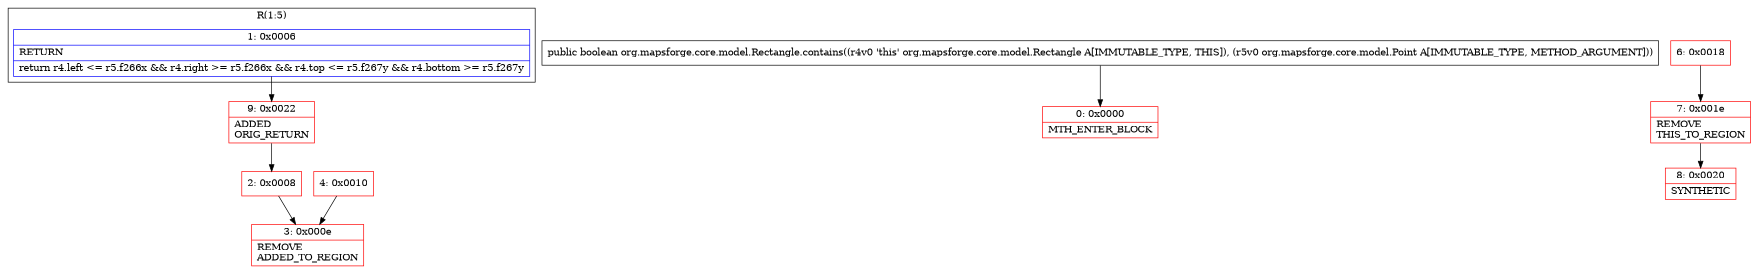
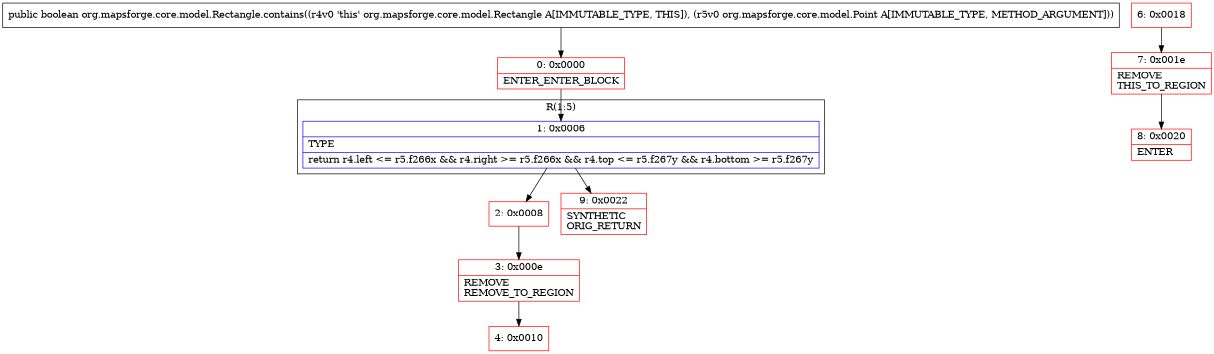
node "1: 0x0006": text "RETURN" -> "TYPE"
edge "0: 0x0000" -> "1: 0x0006": added
node "9: 0x0022": text "ADDED" -> "SYNTHETIC"
node "0: 0x0000": text "MTH_ENTER_BLOCK" -> "ENTER_ENTER_BLOCK"
edge "9: 0x0022" -> "2: 0x0008": now "1: 0x0006" -> "2: 0x0008"
node "8: 0x0020": text "SYNTHETIC" -> "ENTER"
edge "4: 0x0010" -> "3: 0x000e": reversed
node "3: 0x000e": text "ADDED_TO_REGION" -> "REMOVE_TO_REGION"
